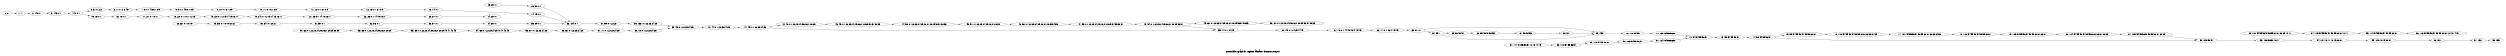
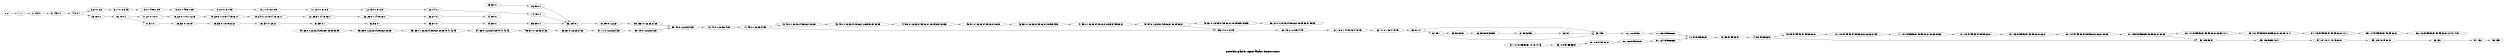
node "27, 31: 0 1": added
node "82, 111: 54 55 56 57 58 59 60 61 68 69 70 71": added
